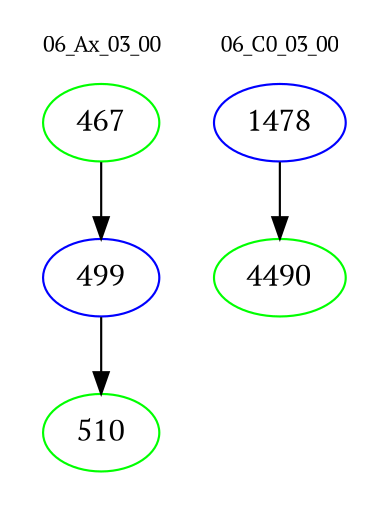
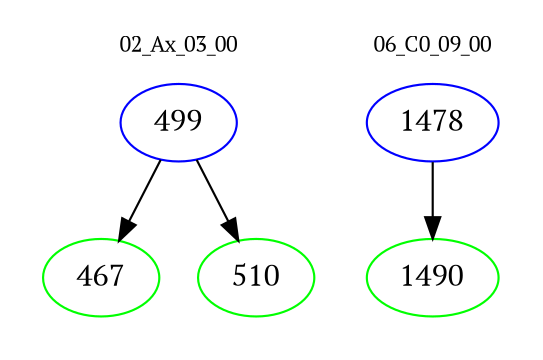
cluster "06_Ax_03_00": label "06_Ax_03_00" -> "02_Ax_03_00"
cluster "06_C0_03_00": label "06_C0_03_00" -> "06_C0_09_00"
edge "467" -> "499": reversed
node "4490": label "4490" -> "1490"
